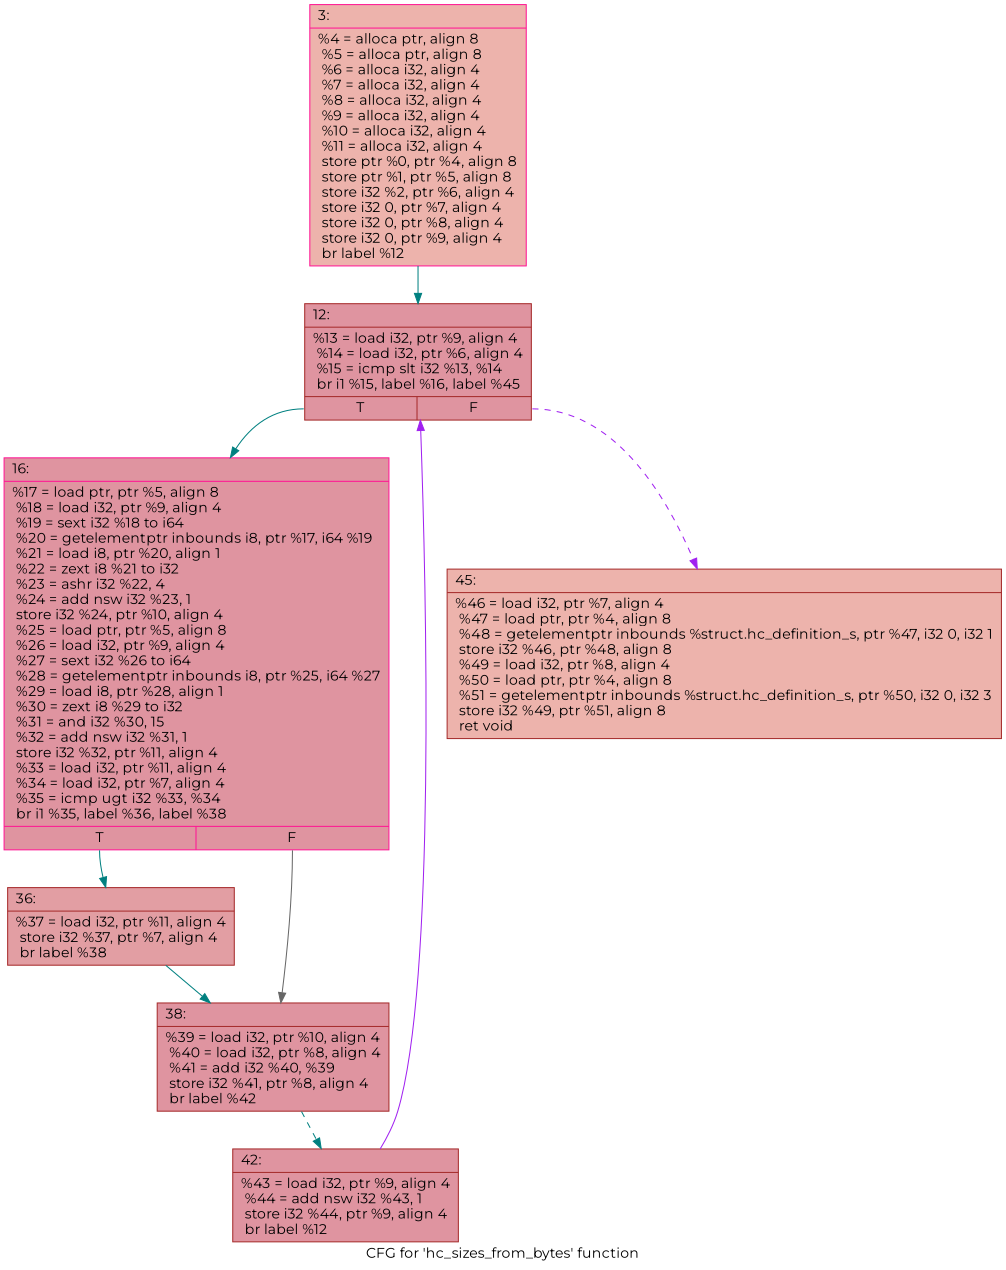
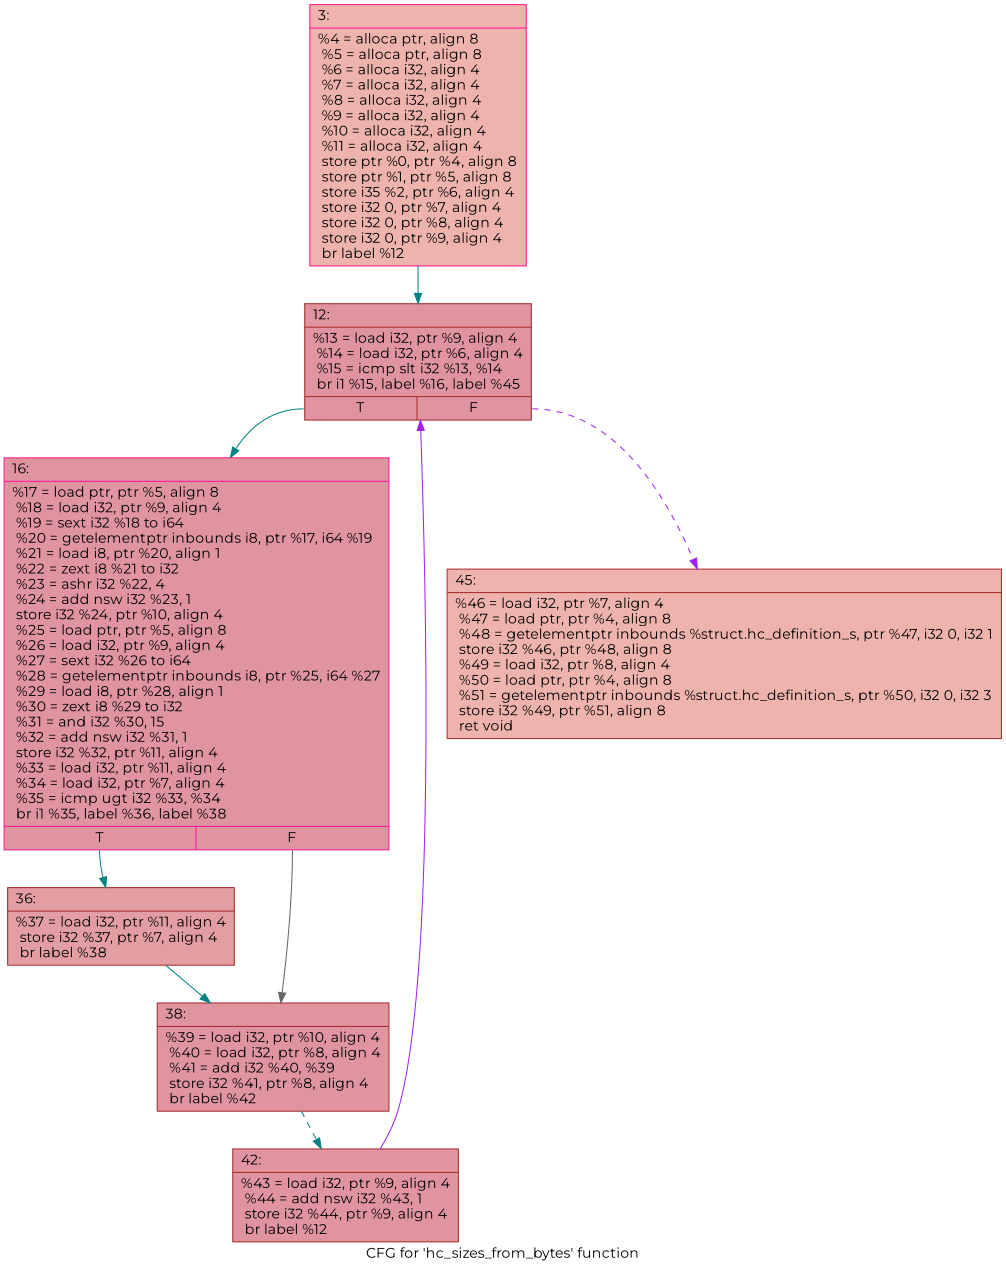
node "3:": text "store i32 %2, ptr %6, align 4" -> "store i35 %2, ptr %6, align 4"
